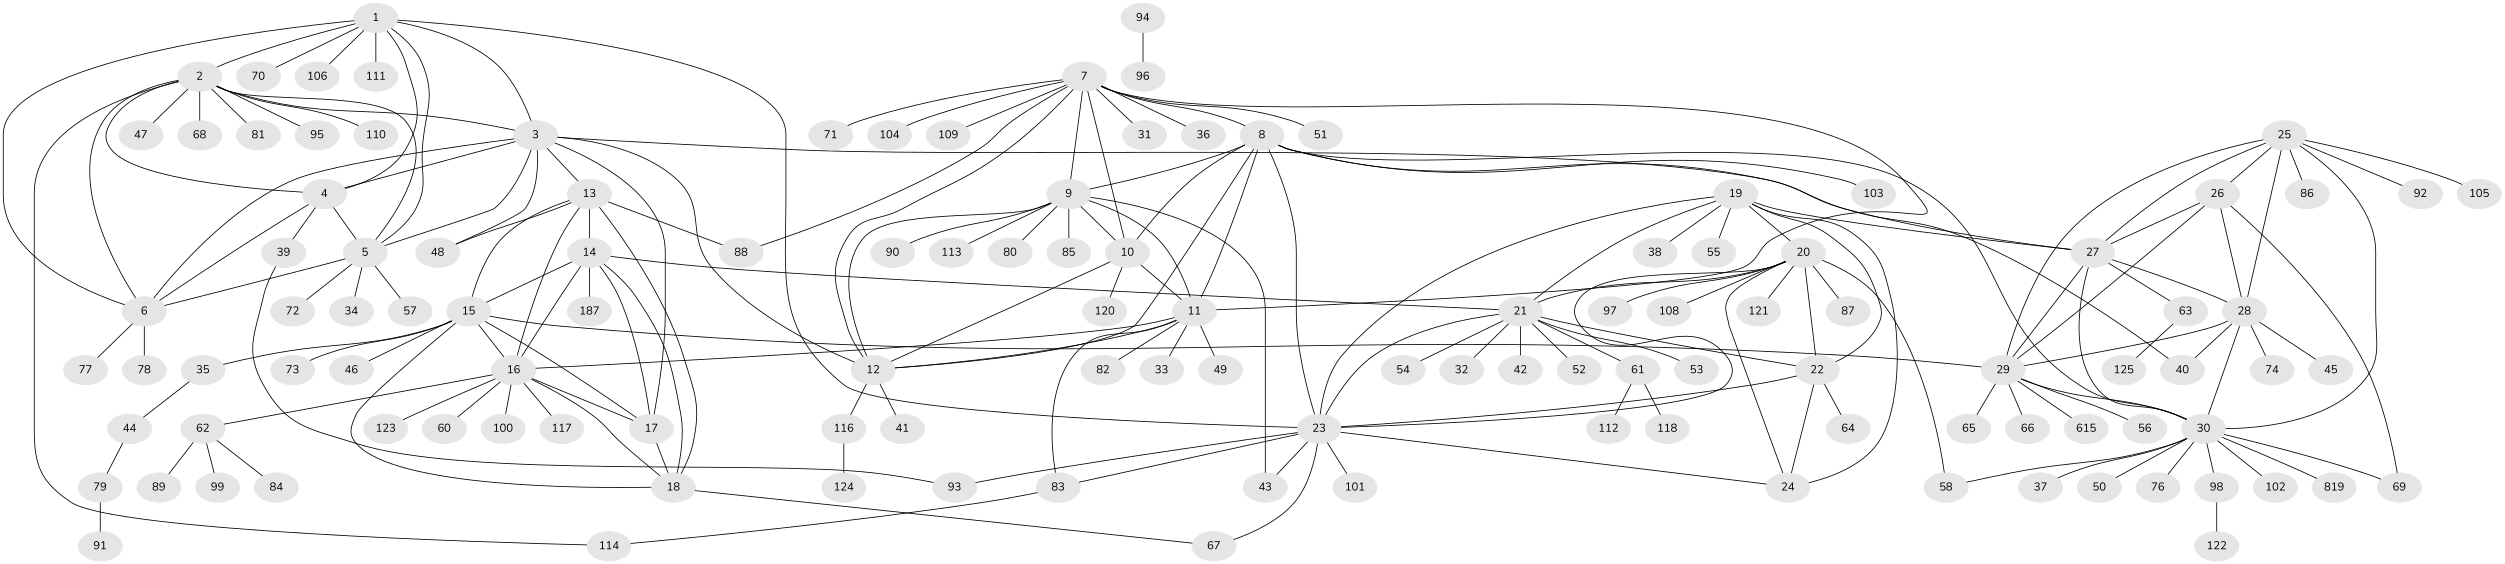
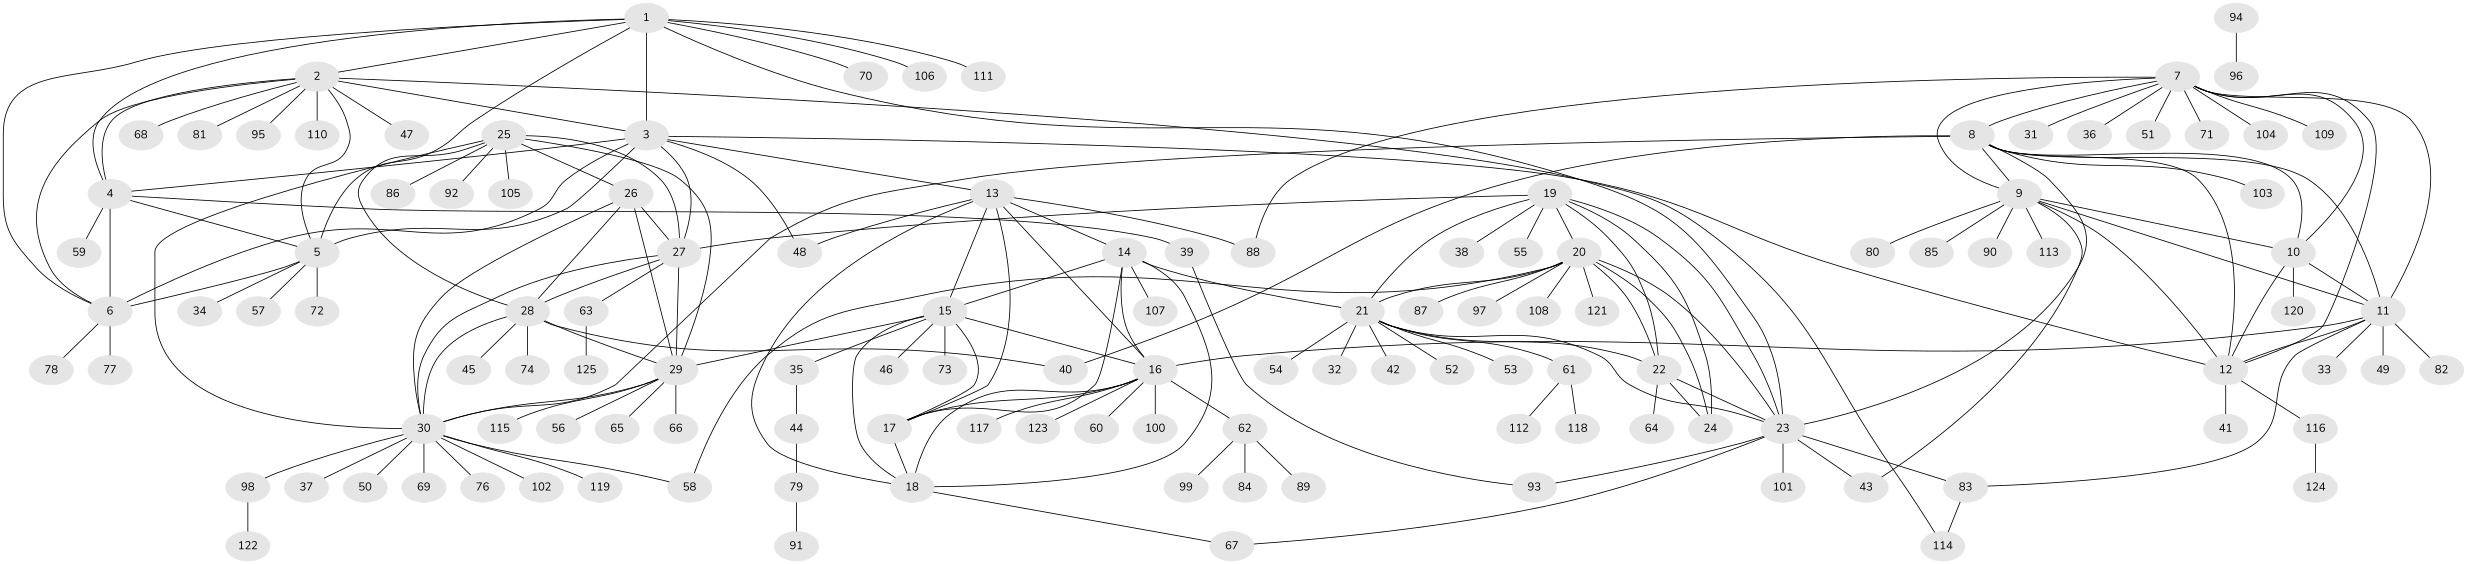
edge "3" -- "17": now "13" -- "17"
node "59": added
node "187": label "187" -> "107"
edge "26" -- "69": now "26" -- "30"
node "615": label "615" -> "115"
edge "23" -- "24": removed
node "819": label "819" -> "119"
